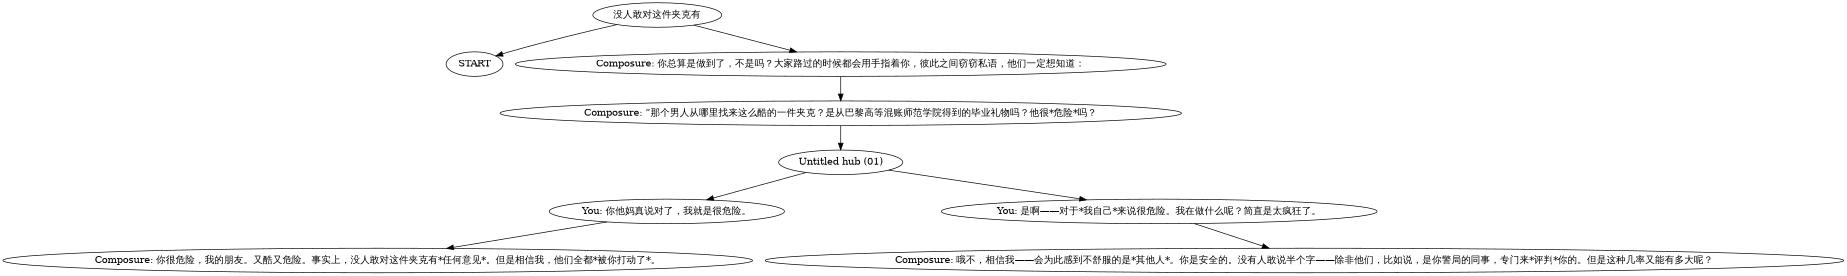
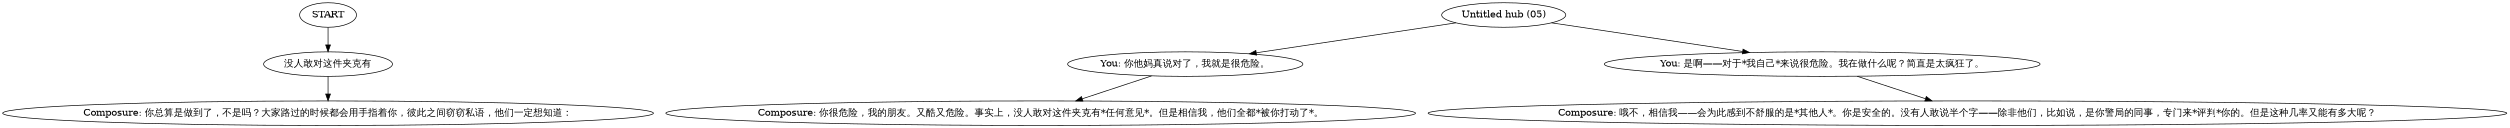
edge "没人敢对这件夹克有" -> "START": reversed
node "Composure: “那个男人从哪里找来这么酷的一件夹克？是从巴黎高等混账师范学院得到的毕业礼物吗？他很*危险*吗？": removed
node "Untitled hub (01)": label "Untitled hub (01)" -> "Untitled hub (05)"
